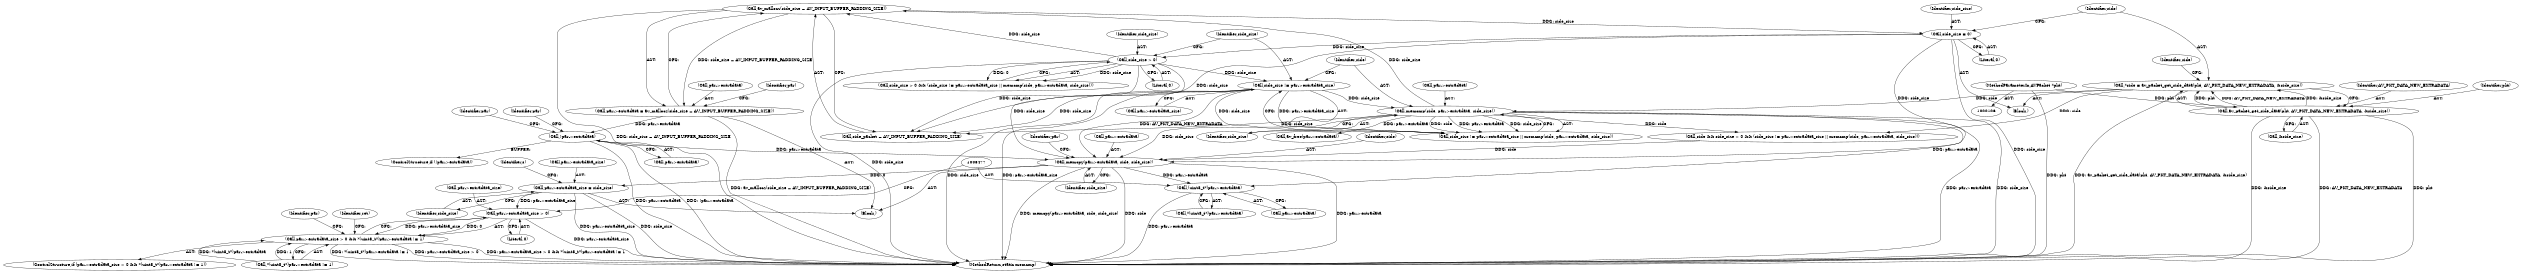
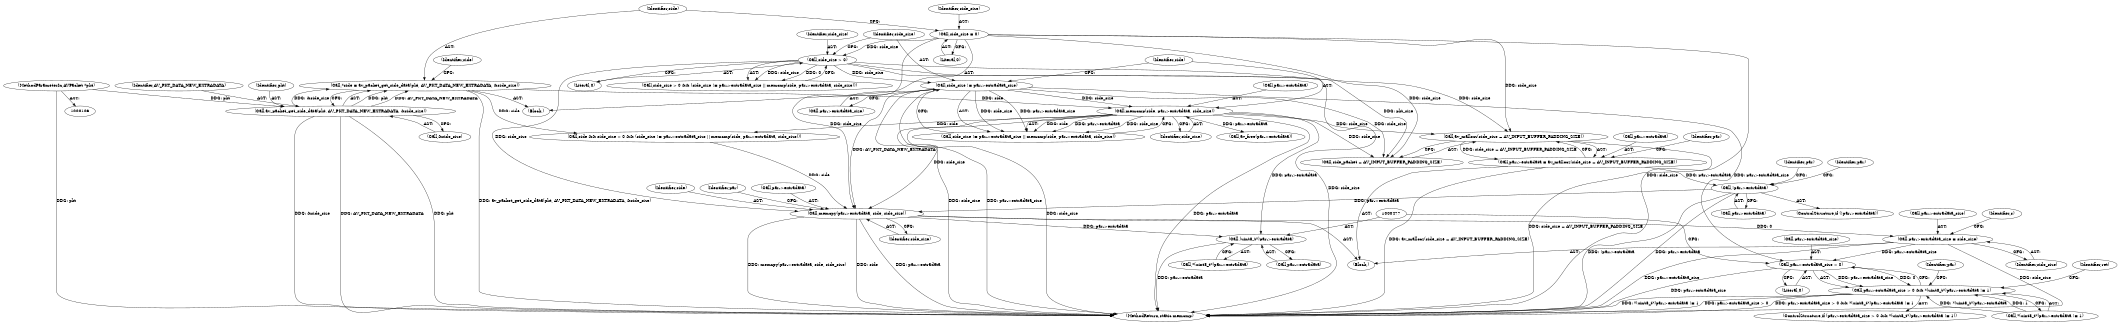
edge "(Call,av_mallocz(side_size + AV_INPUT_BUFFER_PADDING_SIZE))" -> "(Call,side_size = 0)": reversed
edge "(Call,side_size > 0)" -> "(Call,side_packet + AV_INPUT_BUFFER_PADDING_SIZE)": label "DDG: side_size" -> "DDG: pkt_size"
edge "(Call,side_size != par->extradata_size)" -> "(Call,par->extradata_size > 0)": added, label "DDG: par->extradata_size"
edge "(Call,!par->extradata)" -> "(ControlStructure,if (!par->extradata))": label "BUFFER: " -> "AST: "
node "1008477": label "1008477" -> "1000477"
